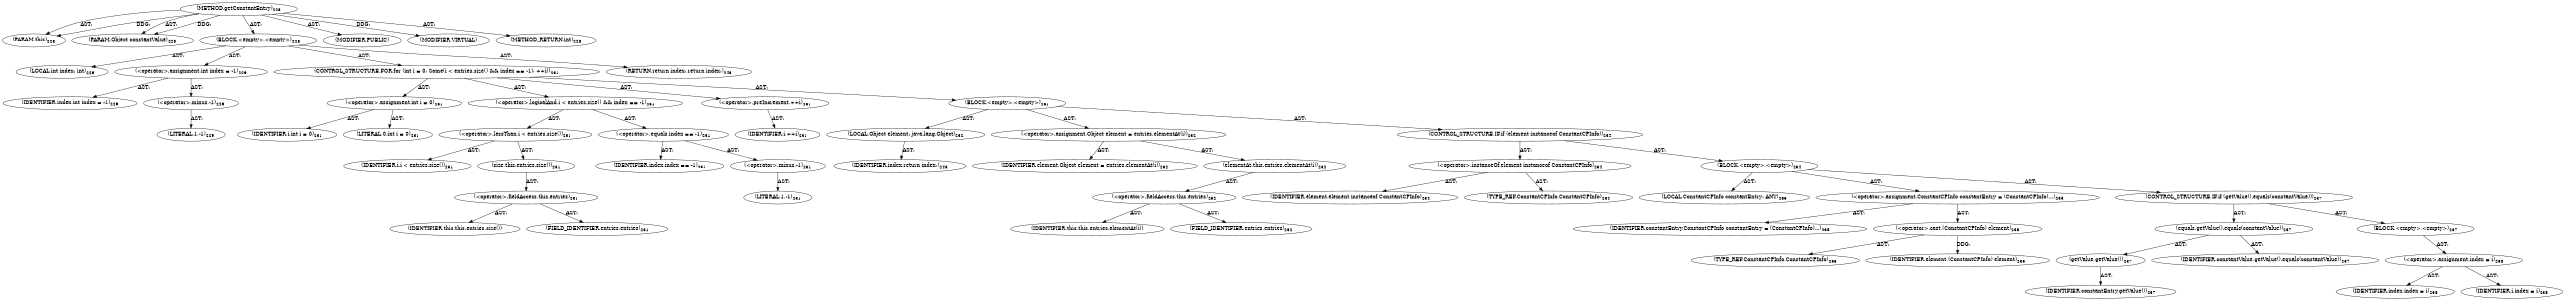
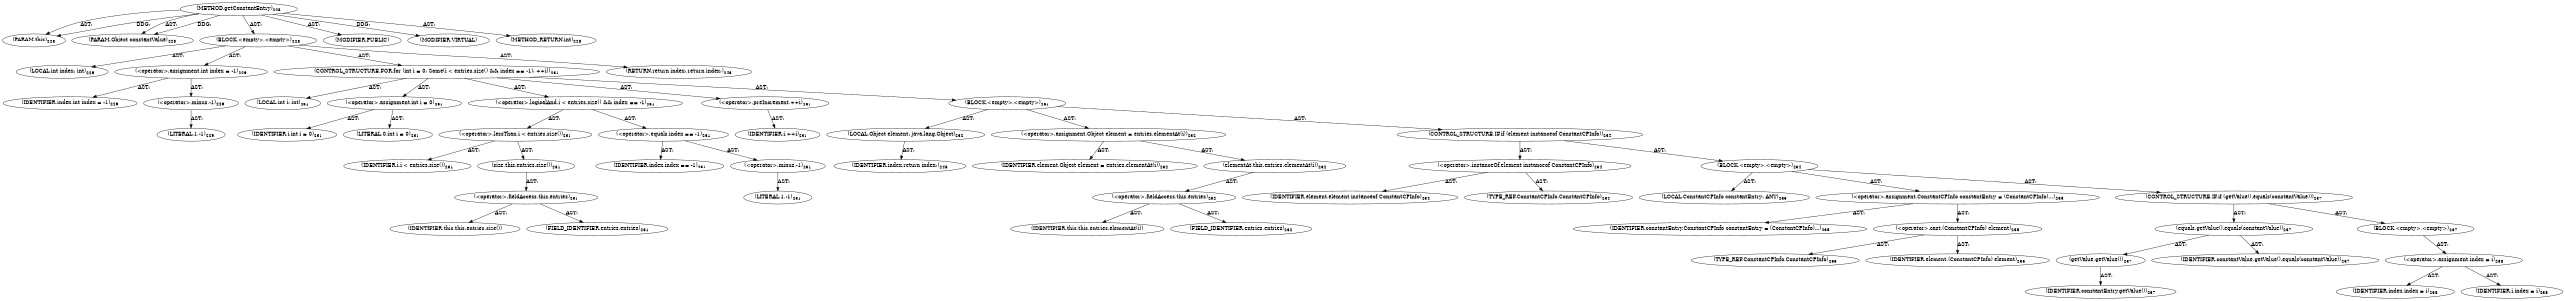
node "(LOCAL,int i: int)": added
edge "(<operator>.cast,(ConstantCPInfo) element)" -> "(IDENTIFIER,element,(ConstantCPInfo) element)": label "DDG: " -> "AST: "
